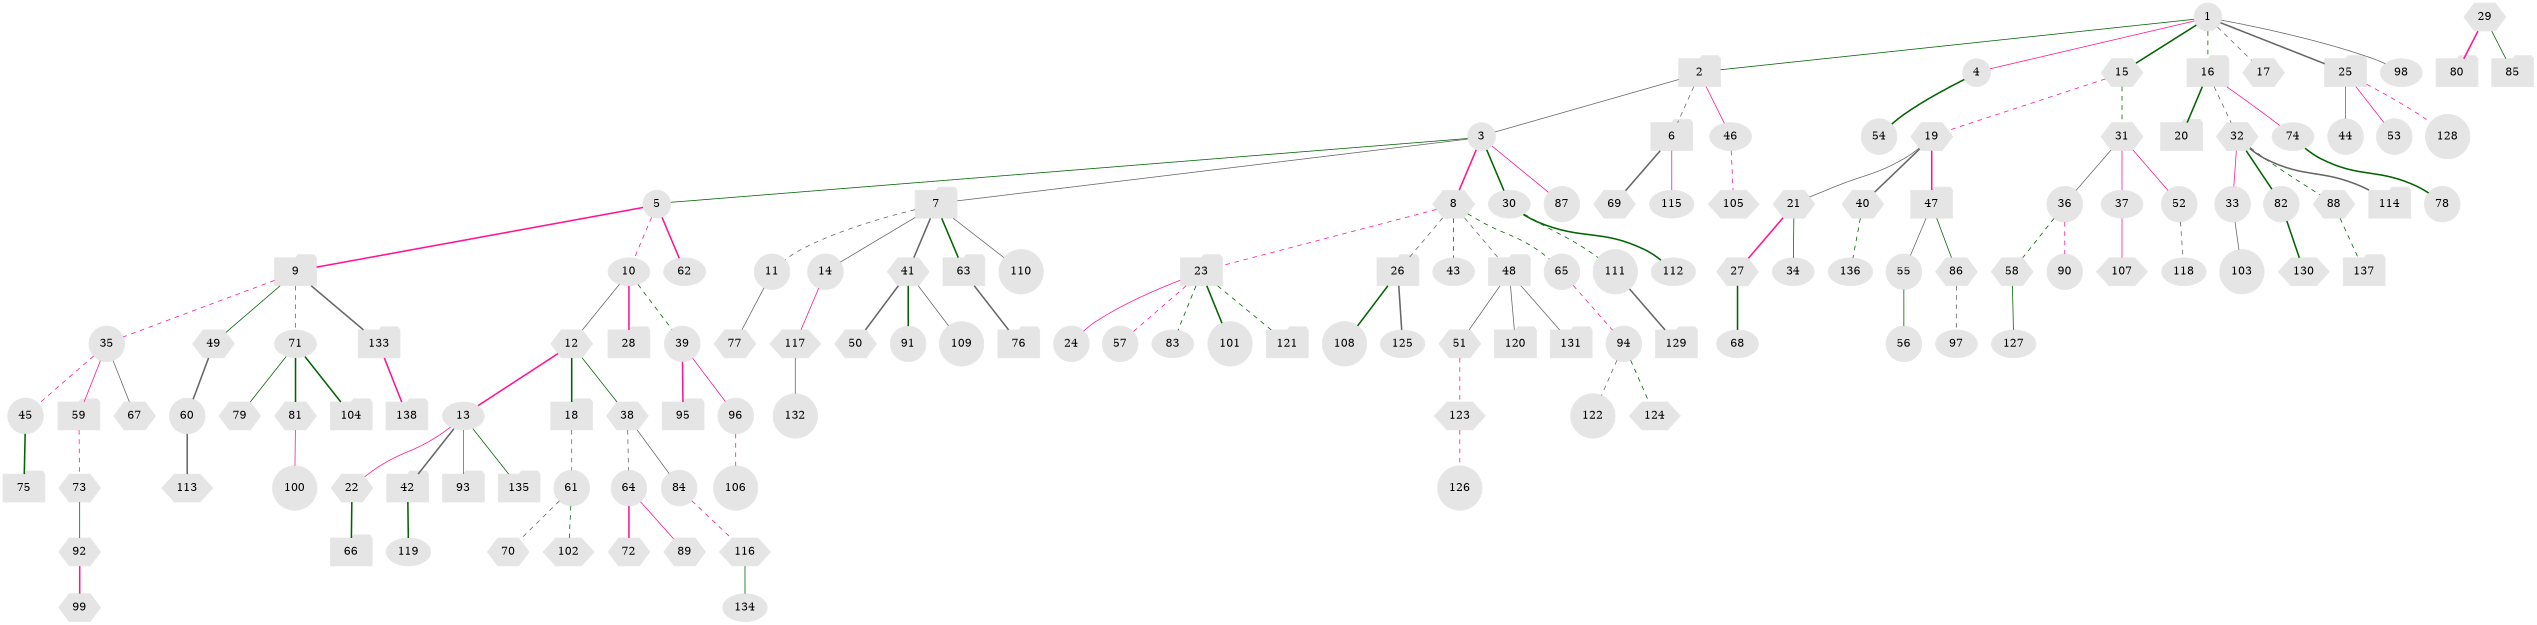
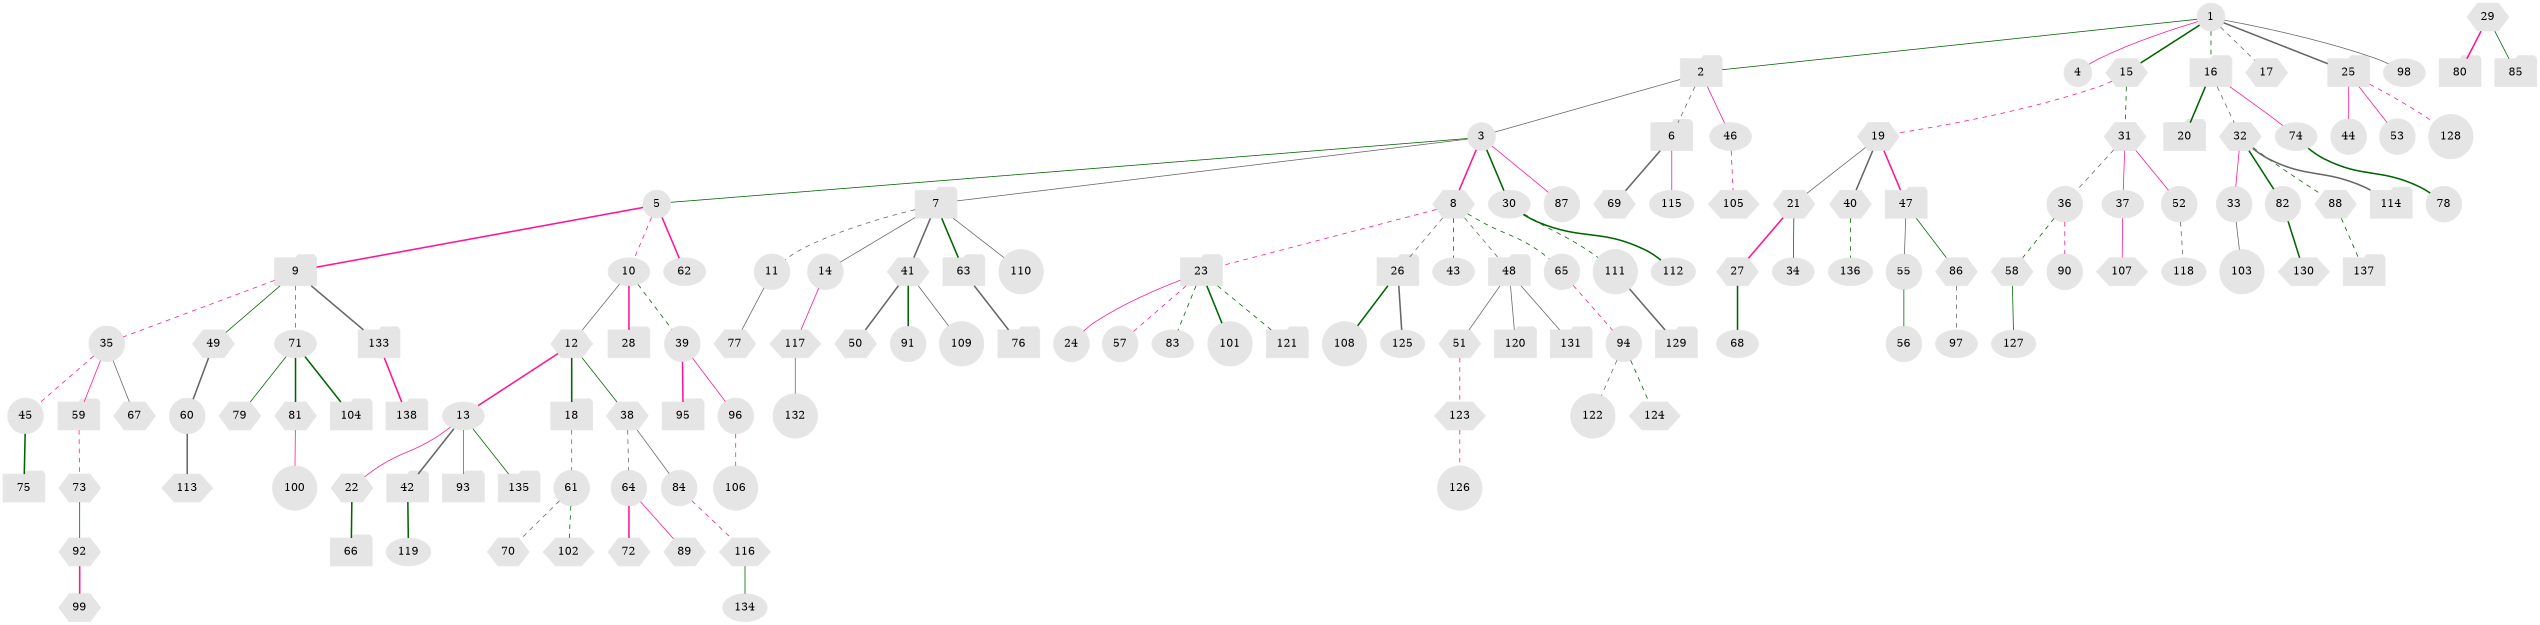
node "54": removed
edge "31" -- "36": style solid -> dashed
